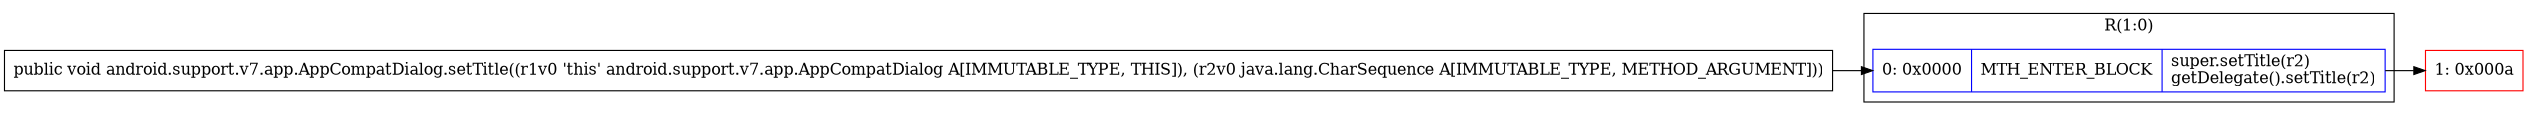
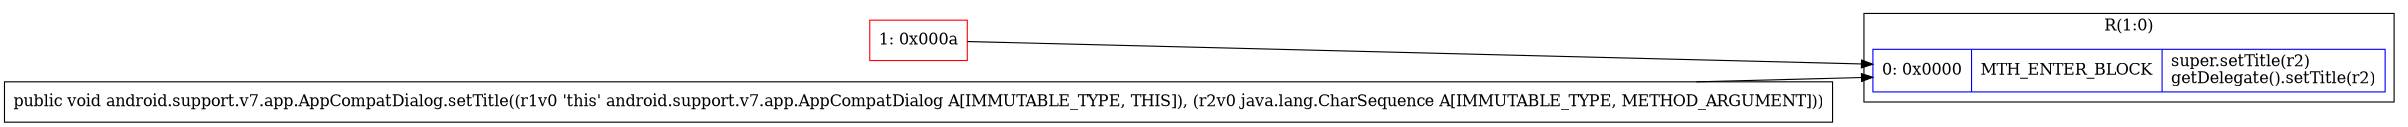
edge "0: 0x0000" -> "1: 0x000a": reversed
